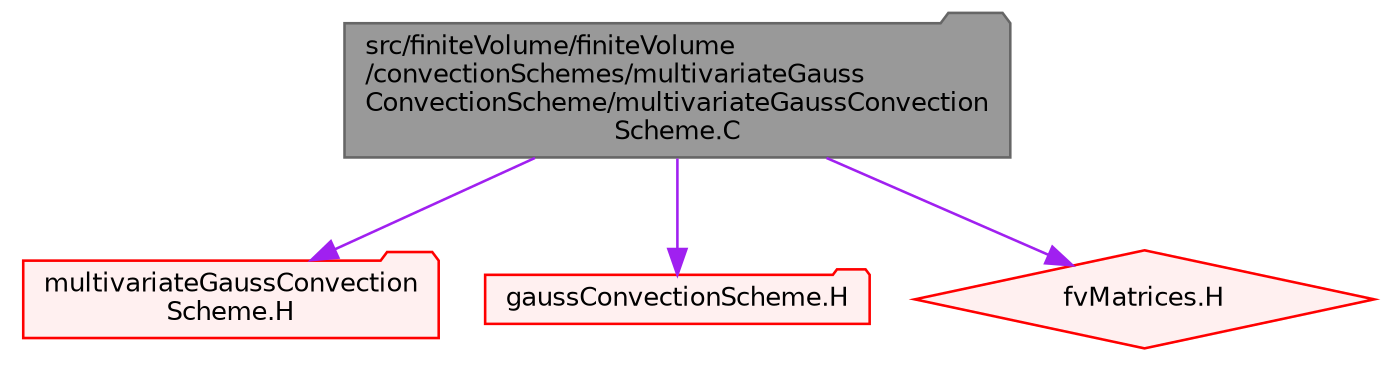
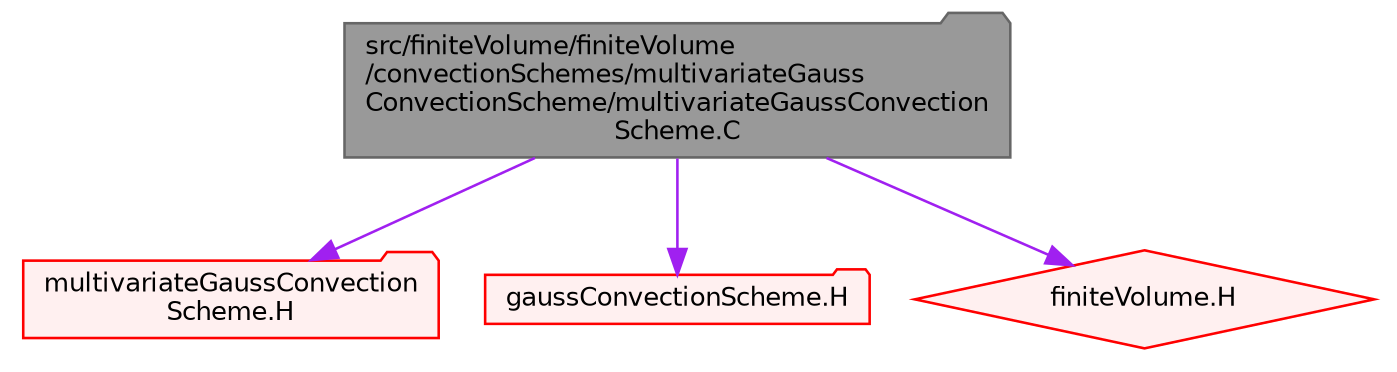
node "fvMatrices.H": label "fvMatrices.H" -> "finiteVolume.H"
